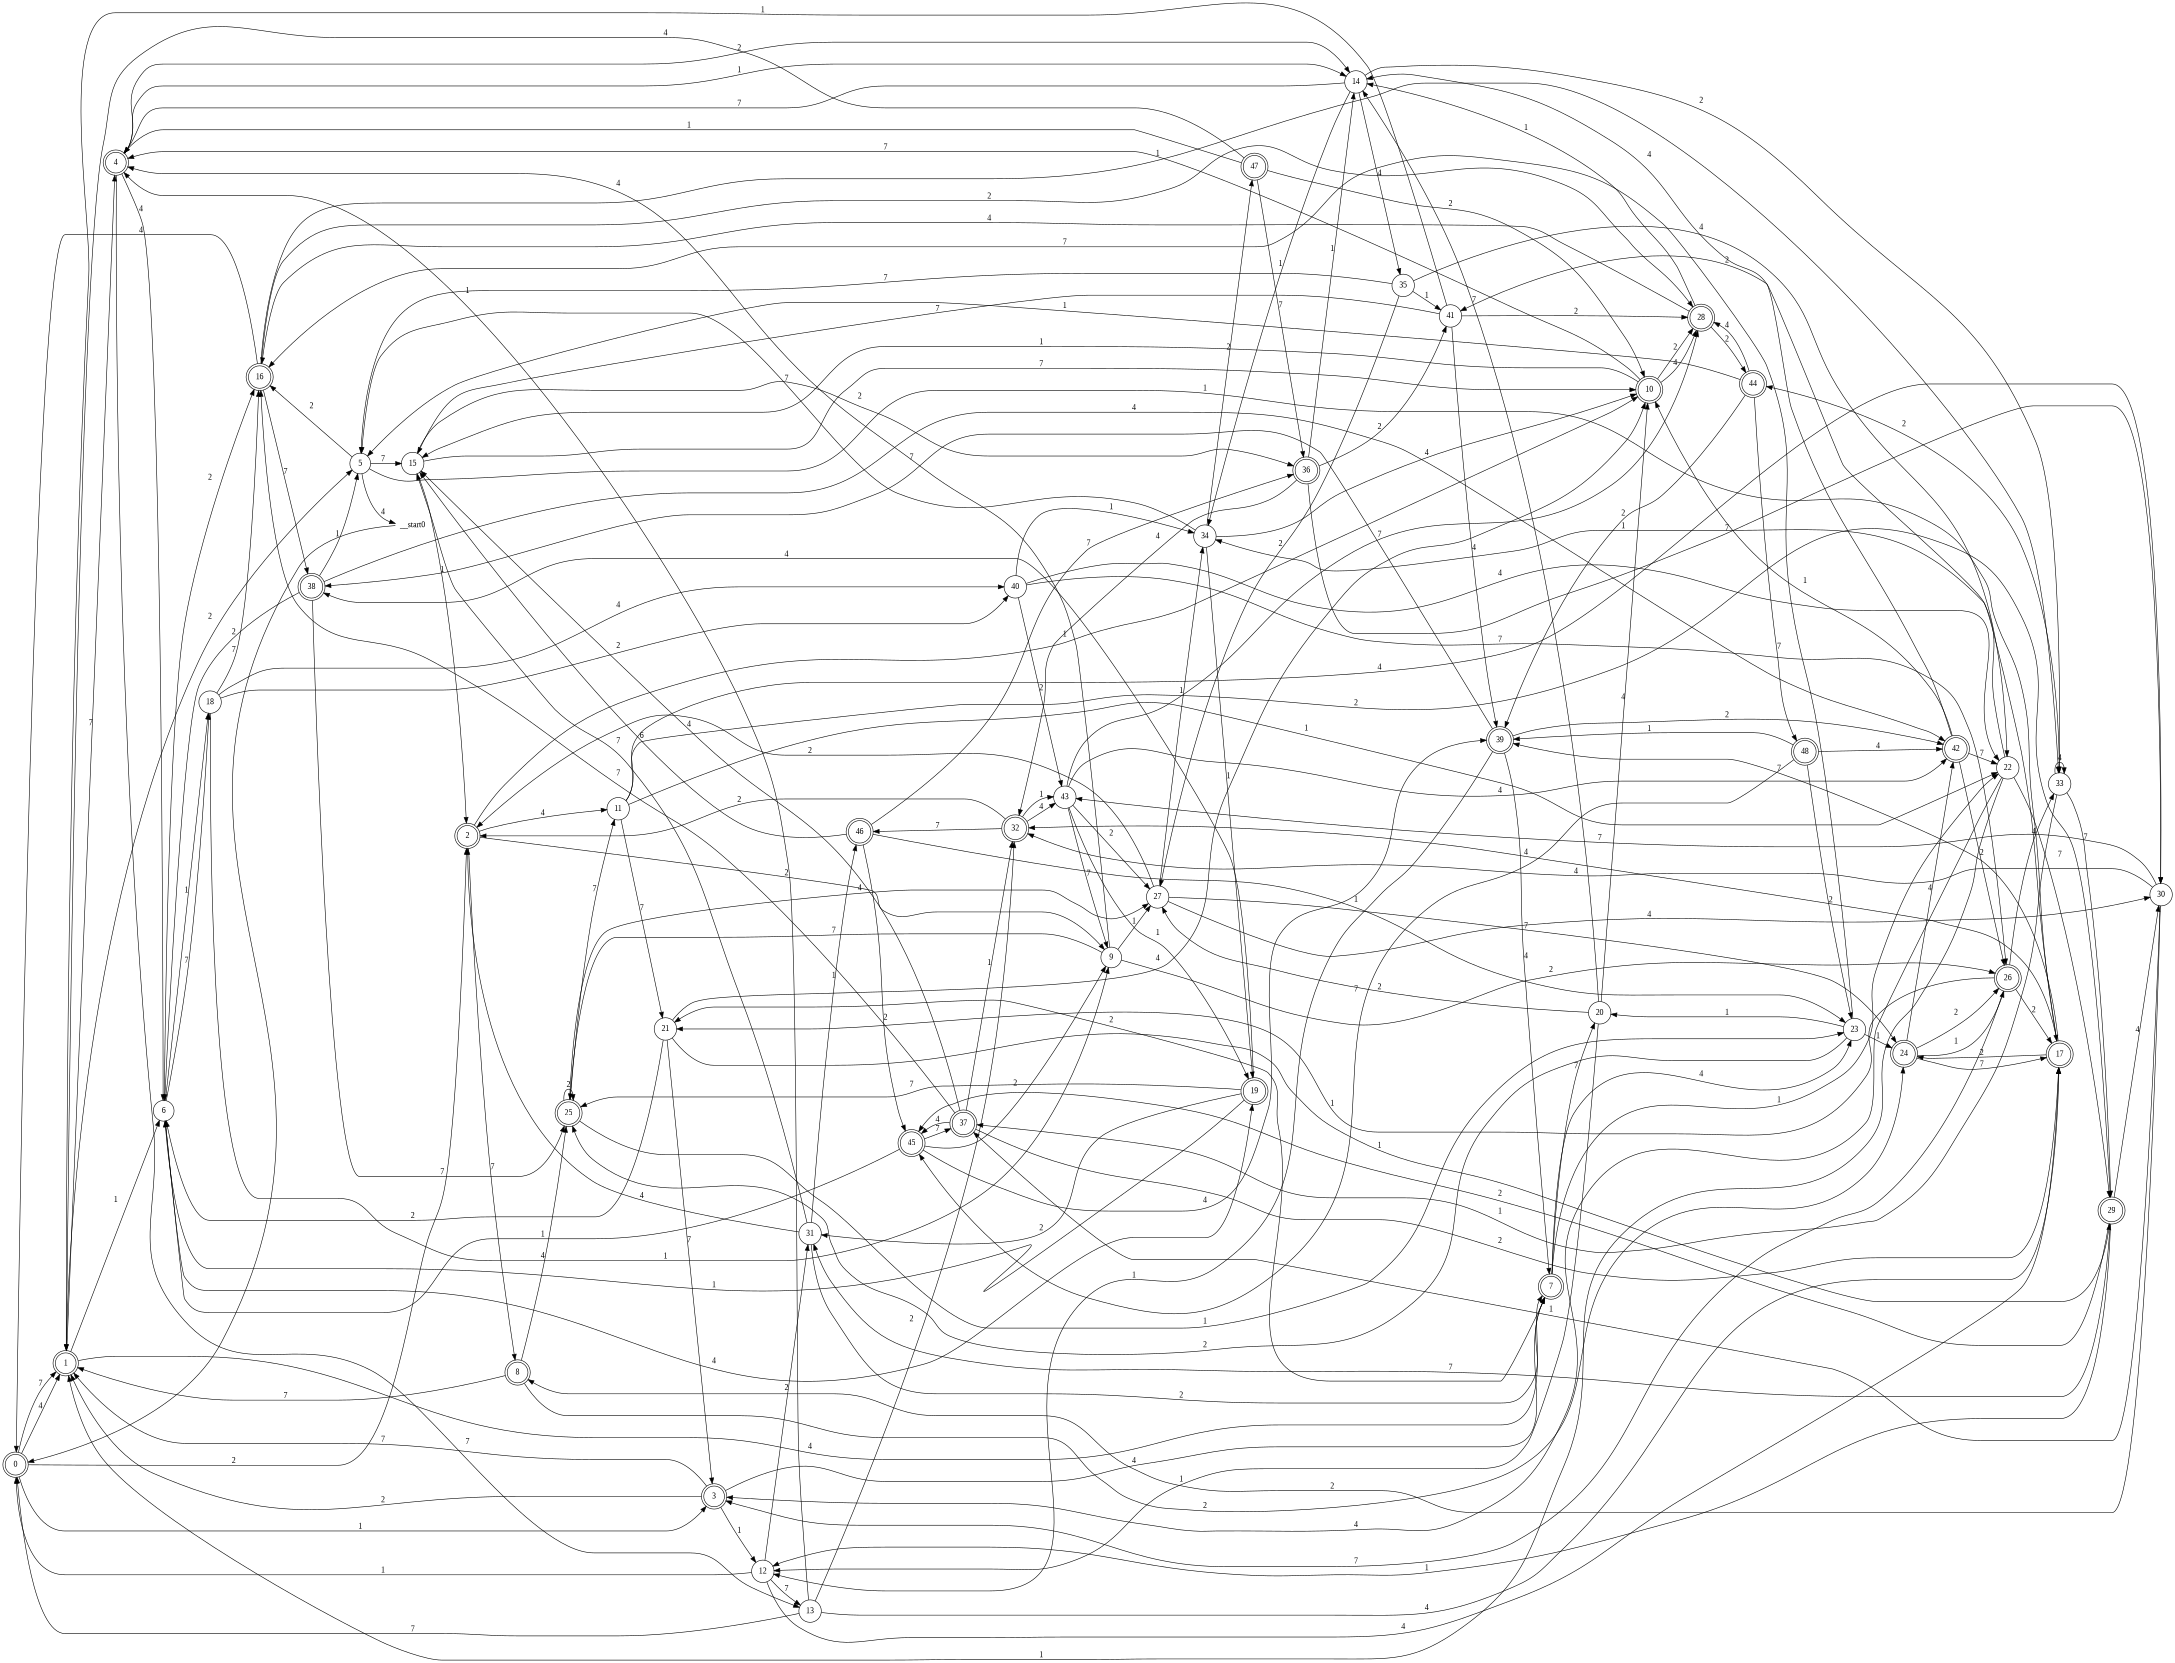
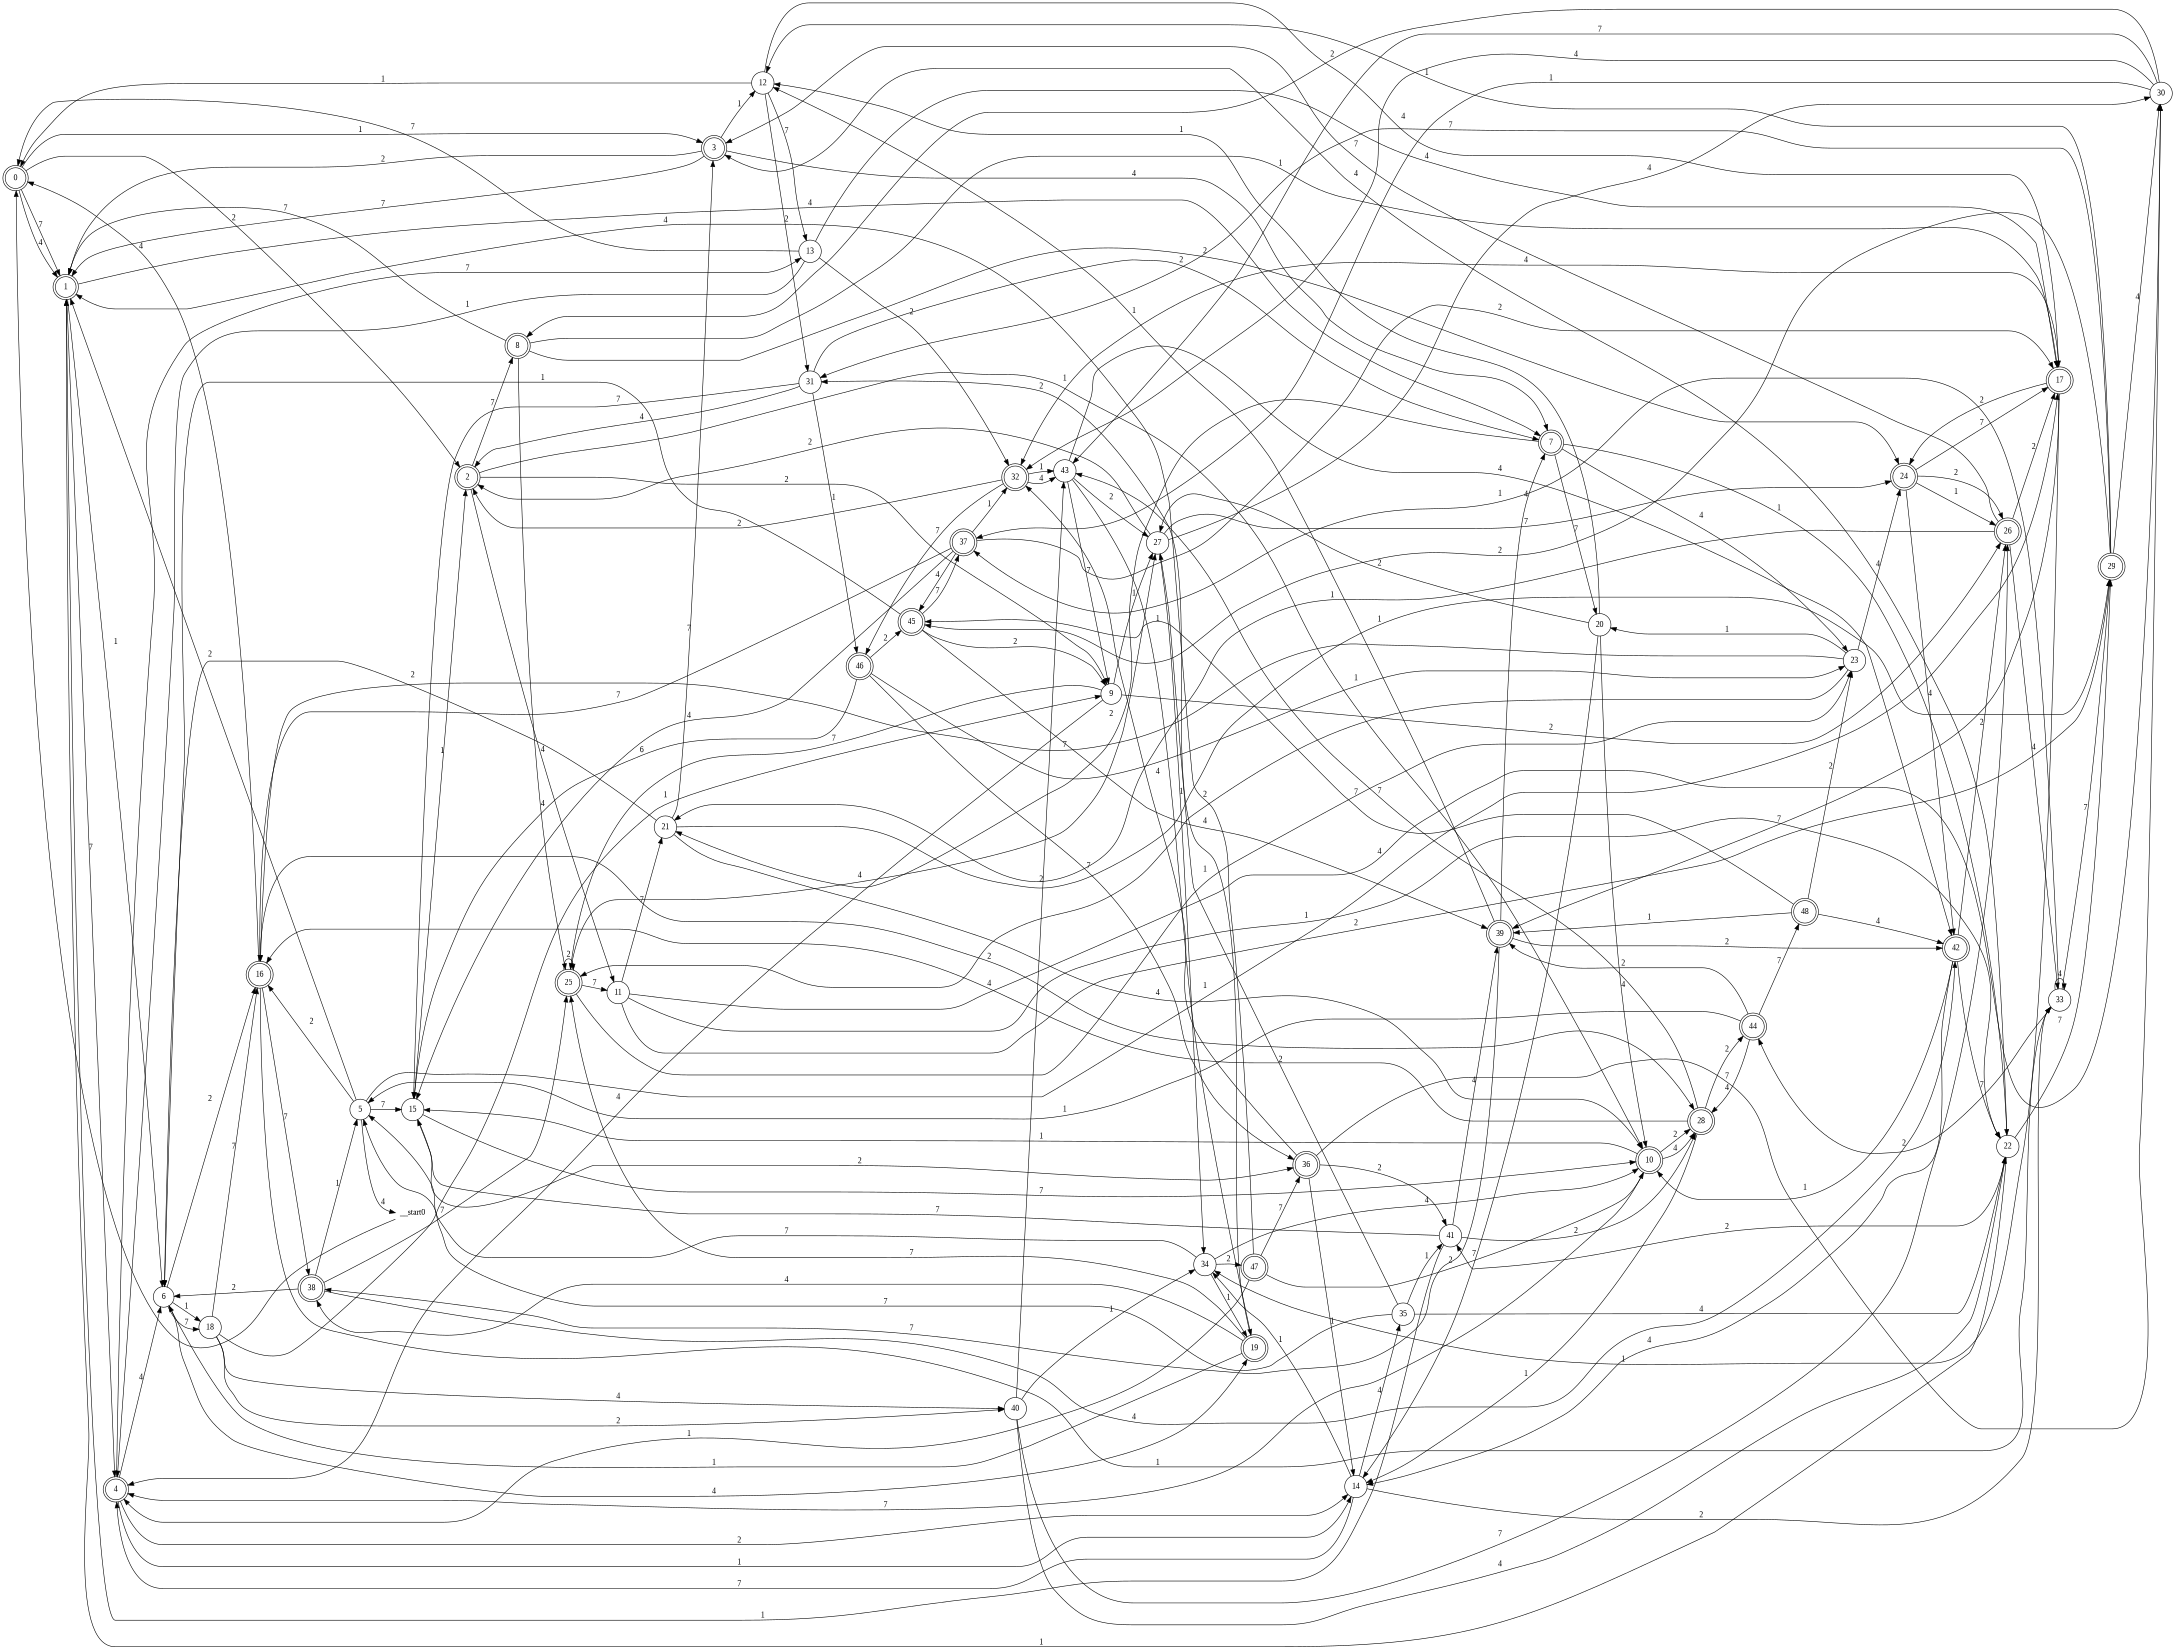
edge "8" -> "17": added, label "1"
edge "43" -> "28": reversed
edge "1" -> "5": reversed
edge "23" -> "24": label "1" -> "4"
